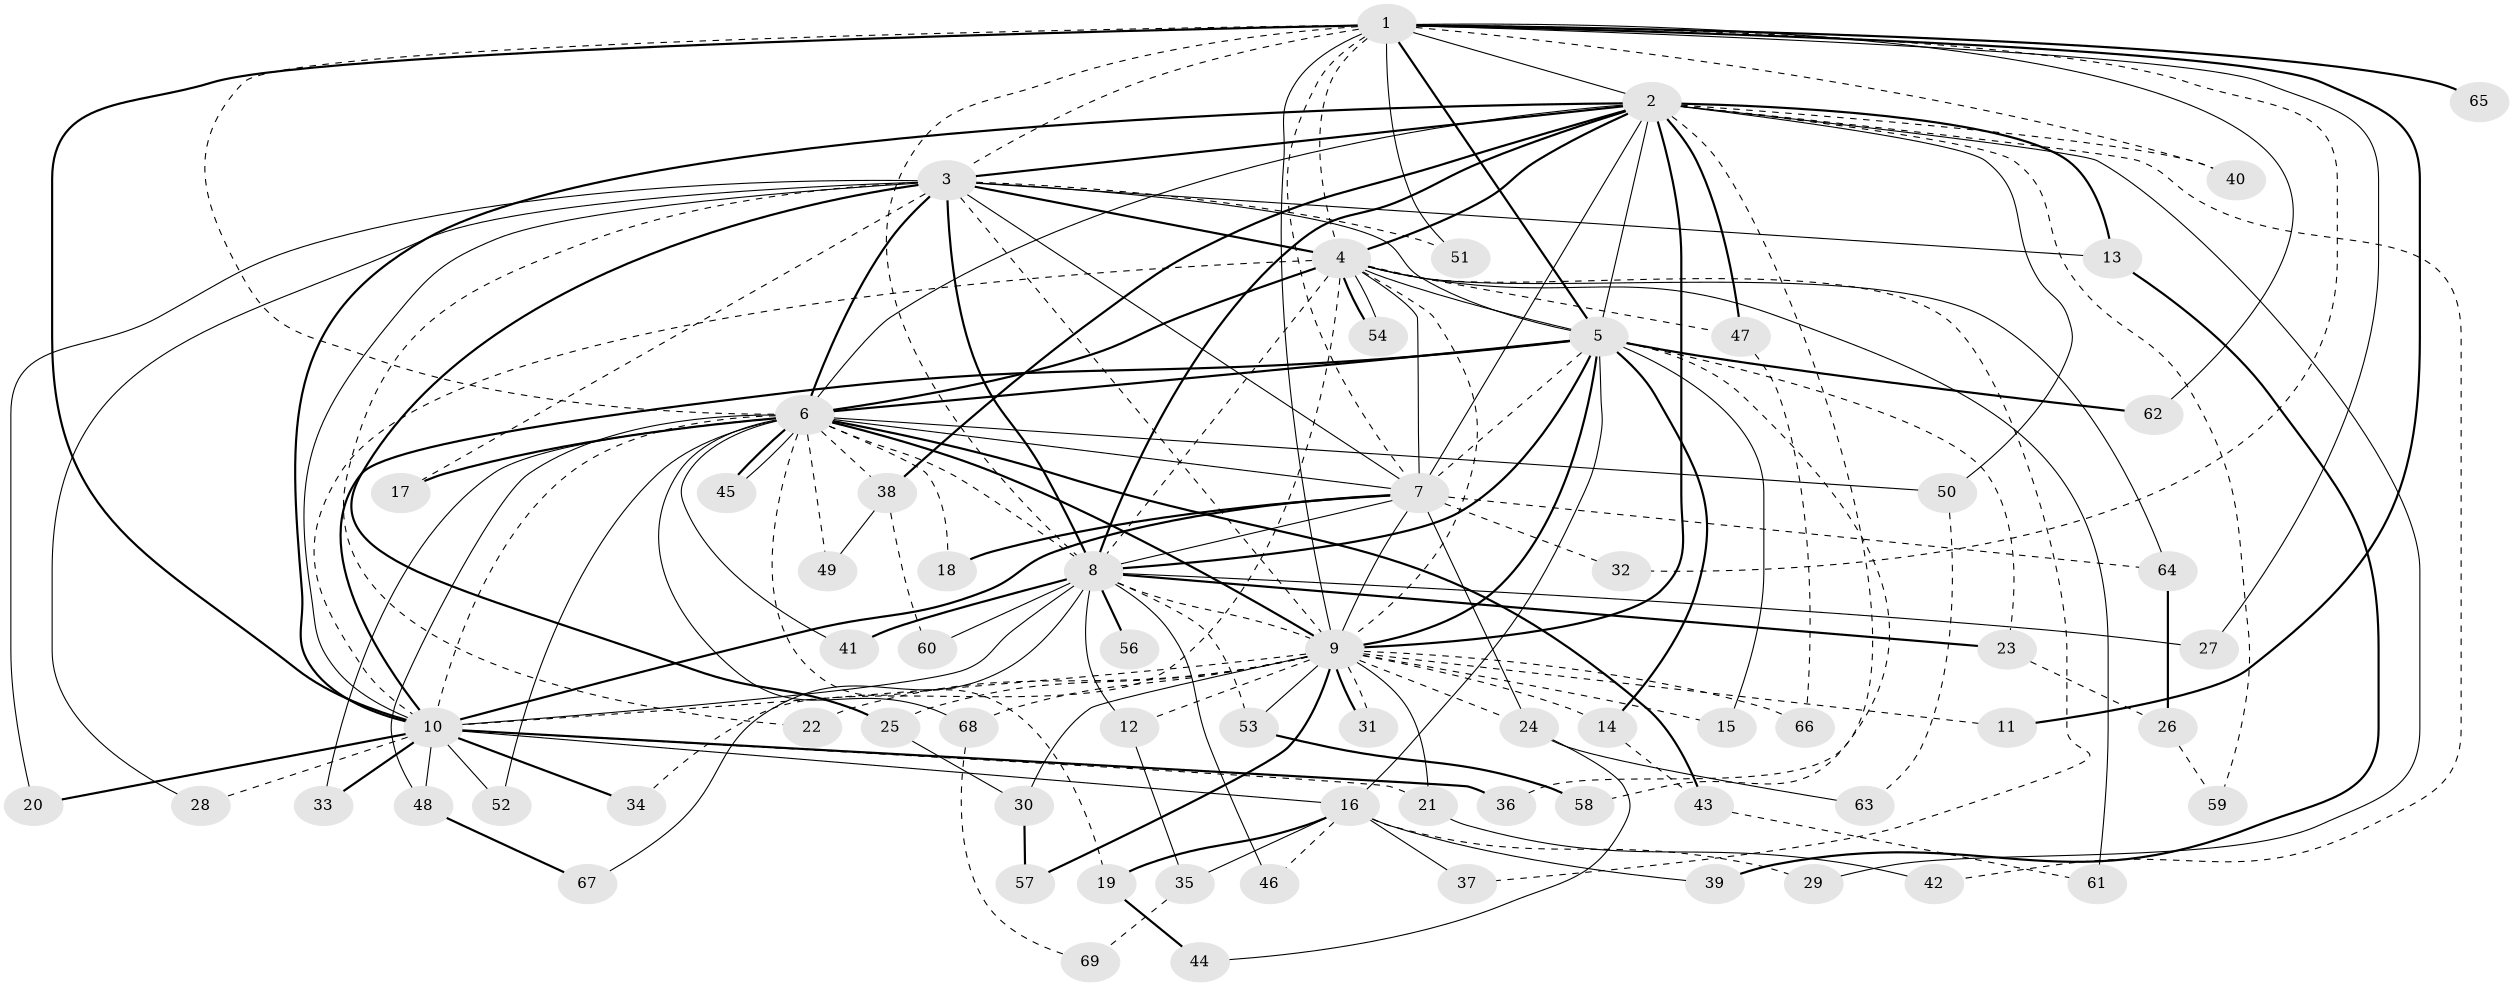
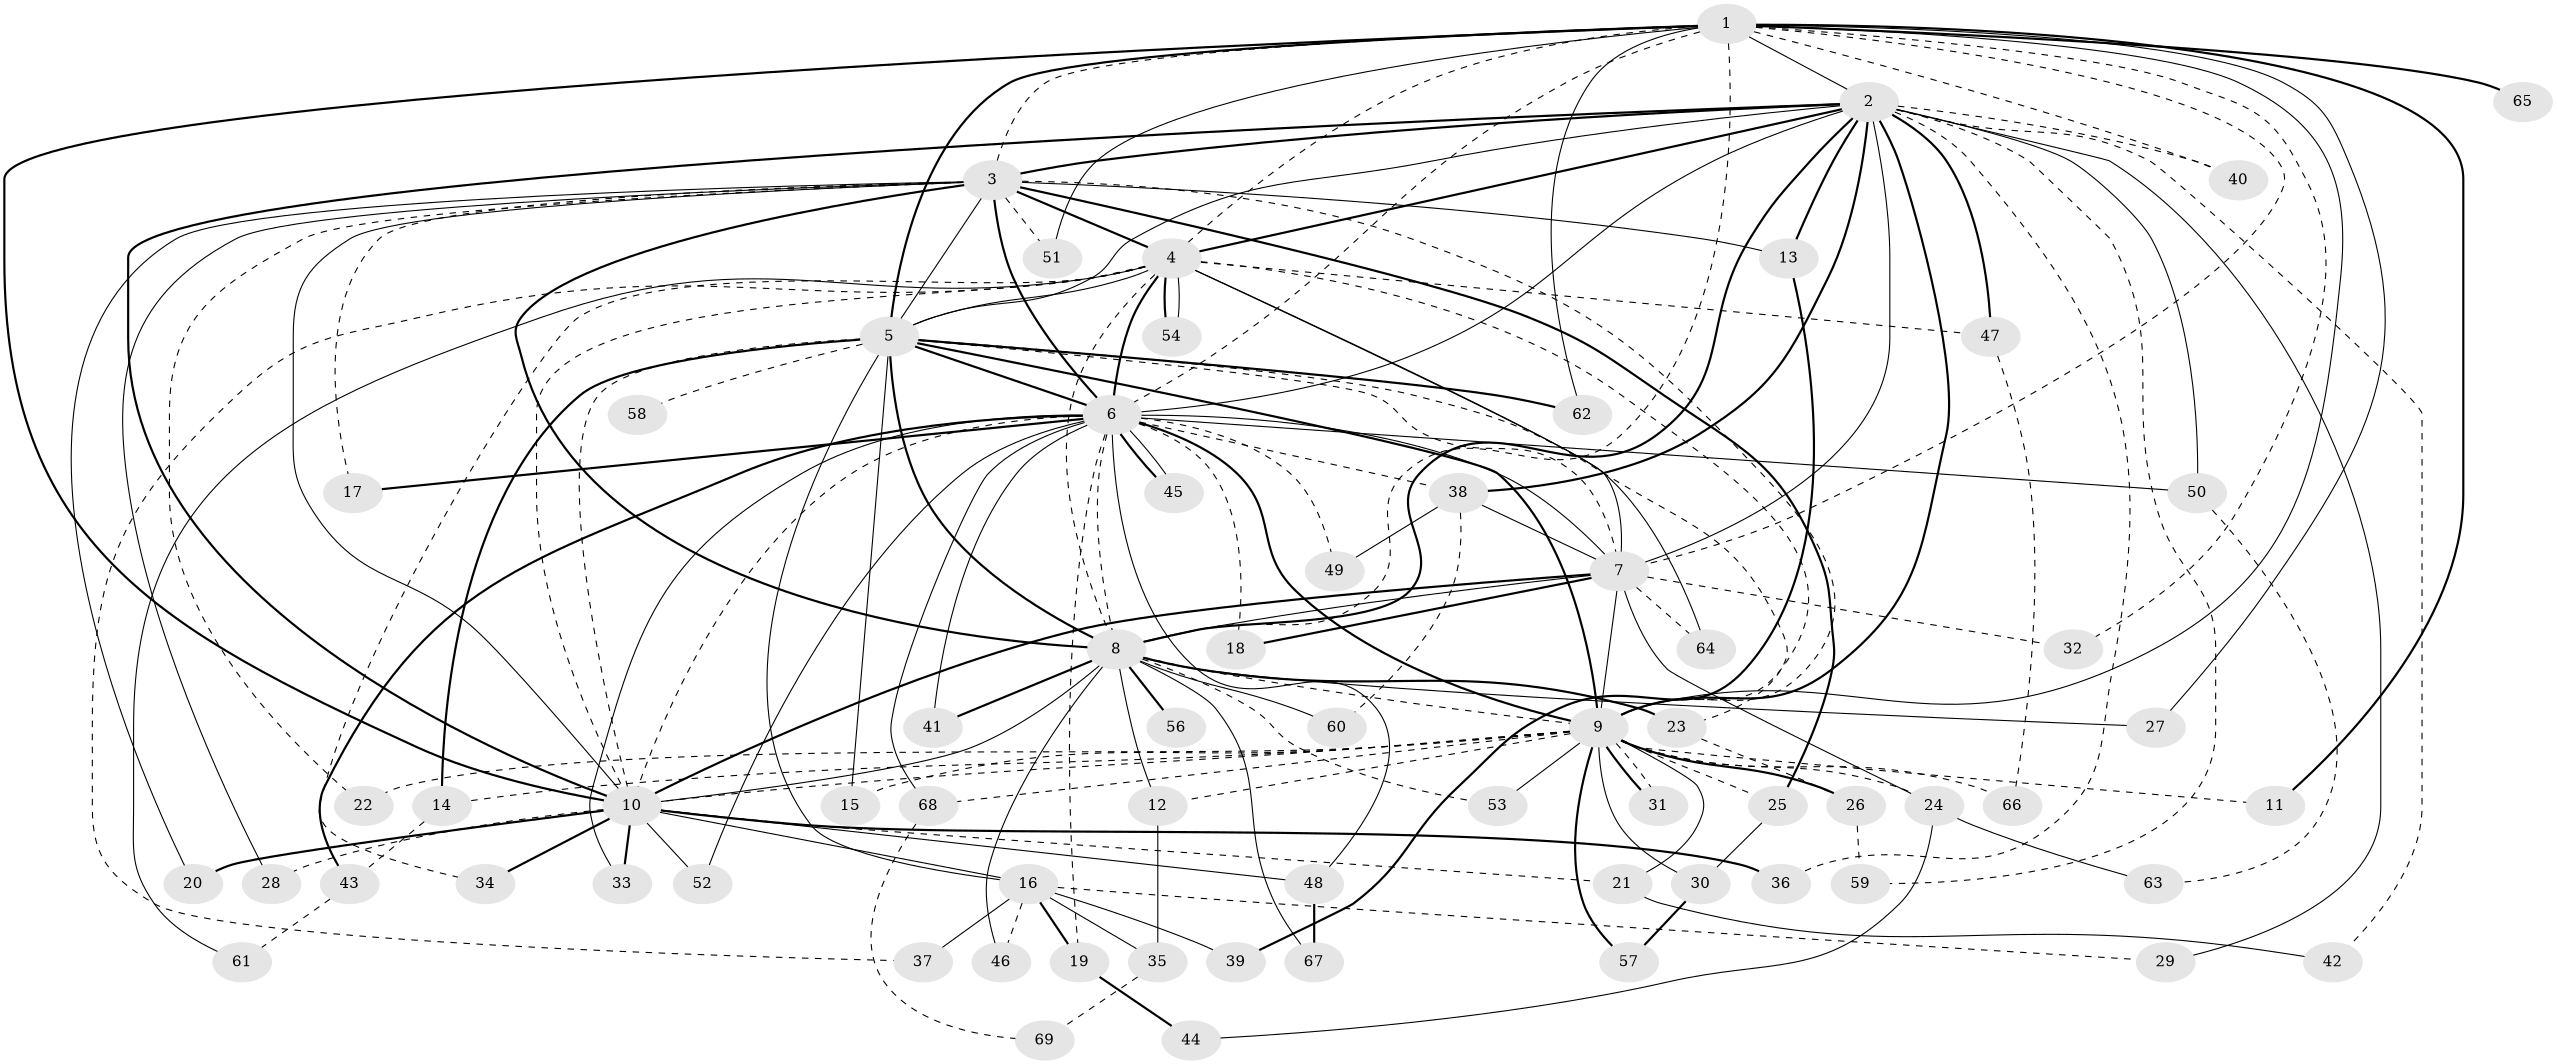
edge "3" -- "7": now "38" -- "7"
edge "5" -- "10": style bold -> dashed
edge "64" -- "26": now "9" -- "26"
edge "53" -- "58": removed
